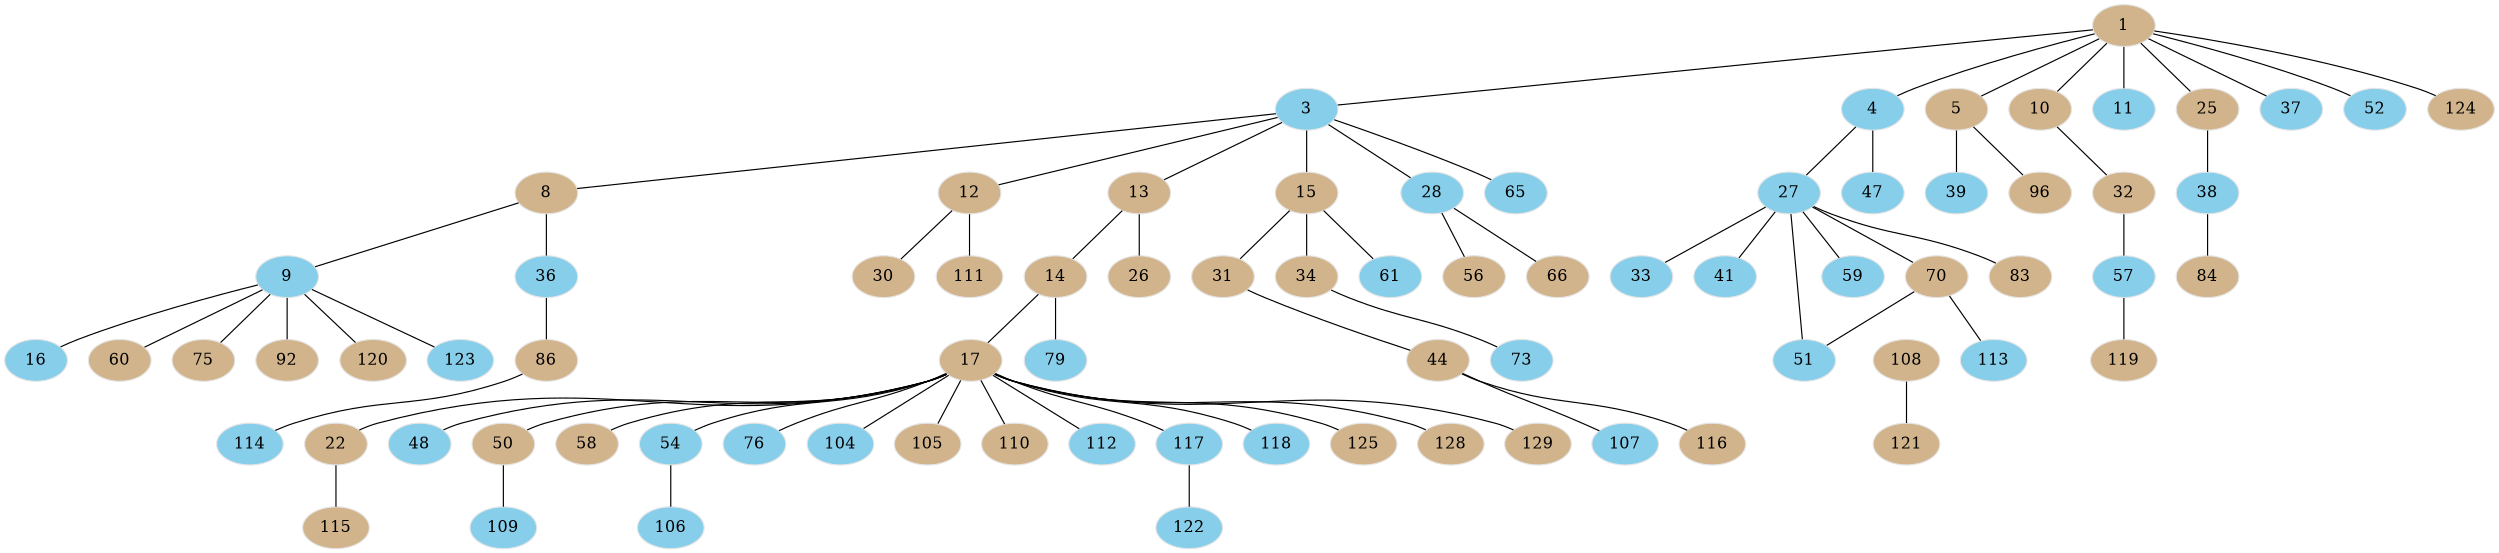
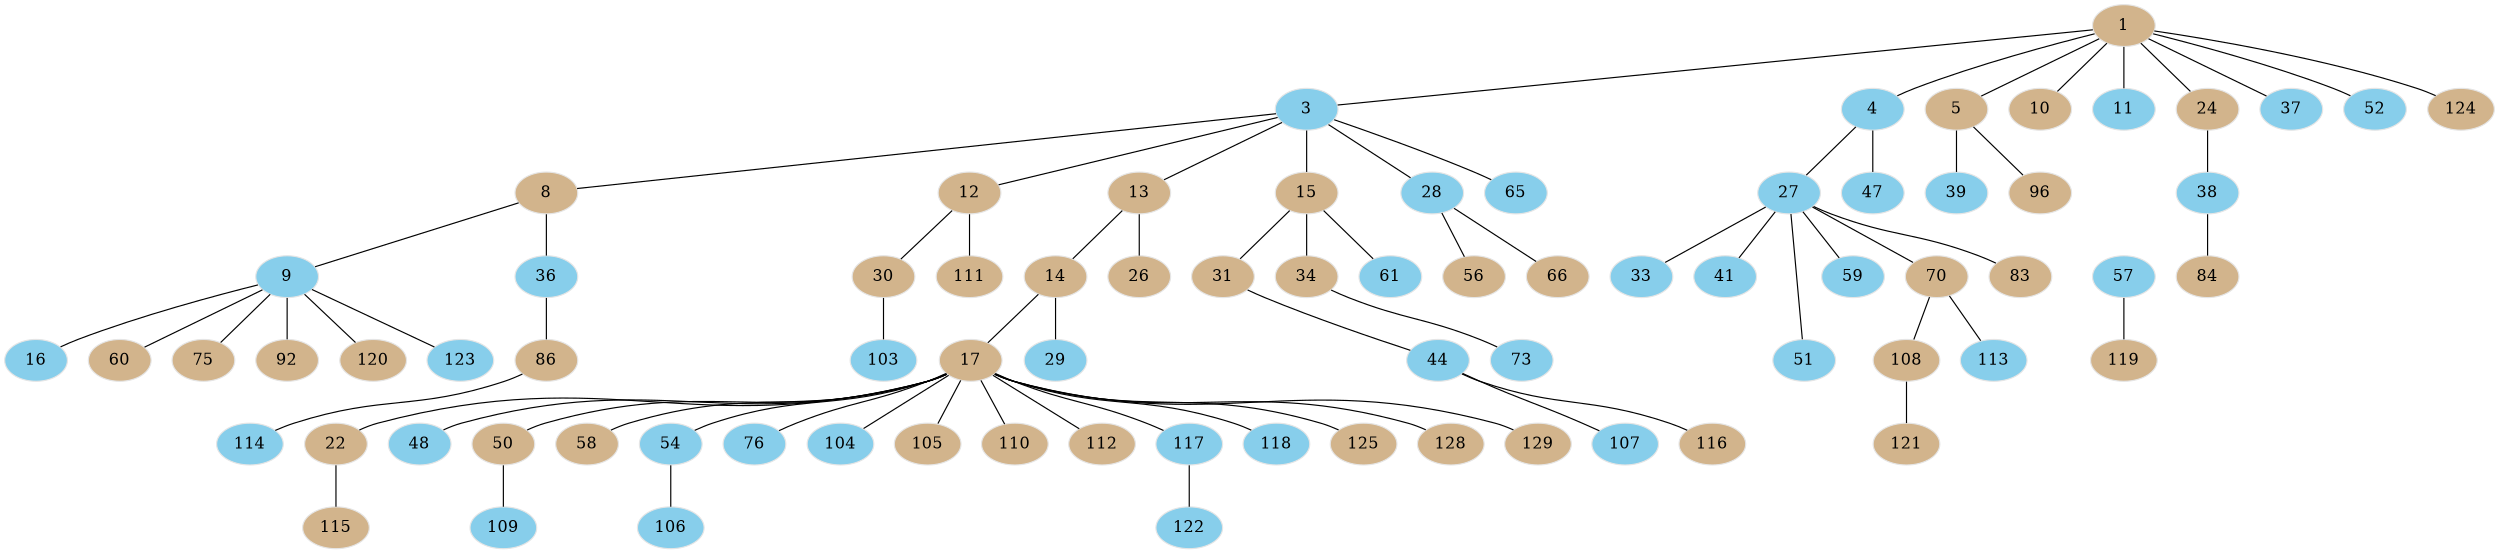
node "25": label "25" -> "24"
node "32": removed
edge "70" -- "51": now "70" -- "108"
node "103": added
node "79": label "79" -> "29"
node "44": fillcolor tan -> skyblue
node "112": fillcolor skyblue -> tan
